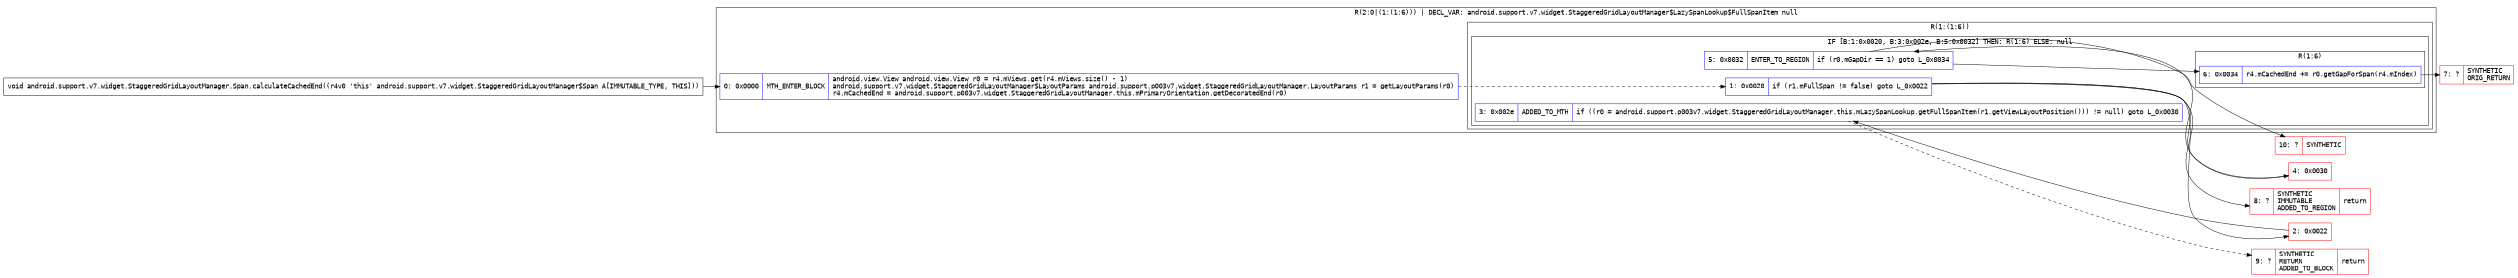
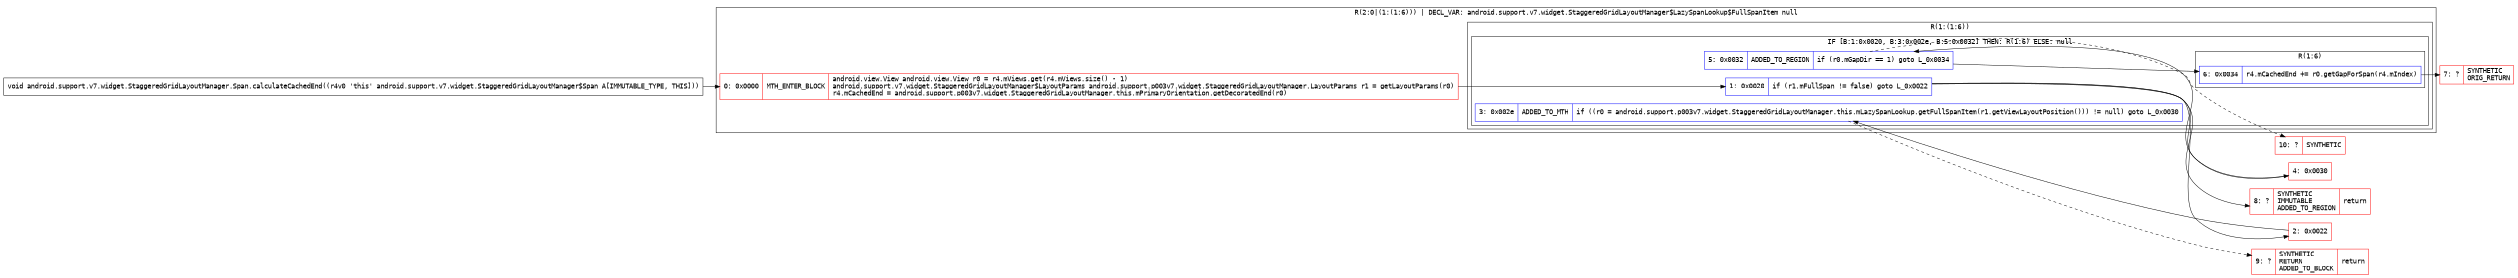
edge "5: 0x0032" -> "10: ?": style solid -> dashed
node "5: 0x0032": text "ENTER_TO_REGION" -> "ADDED_TO_REGION"
node "0: 0x0000": color blue -> red
edge "0: 0x0000" -> "1: 0x0020": style dashed -> solid
